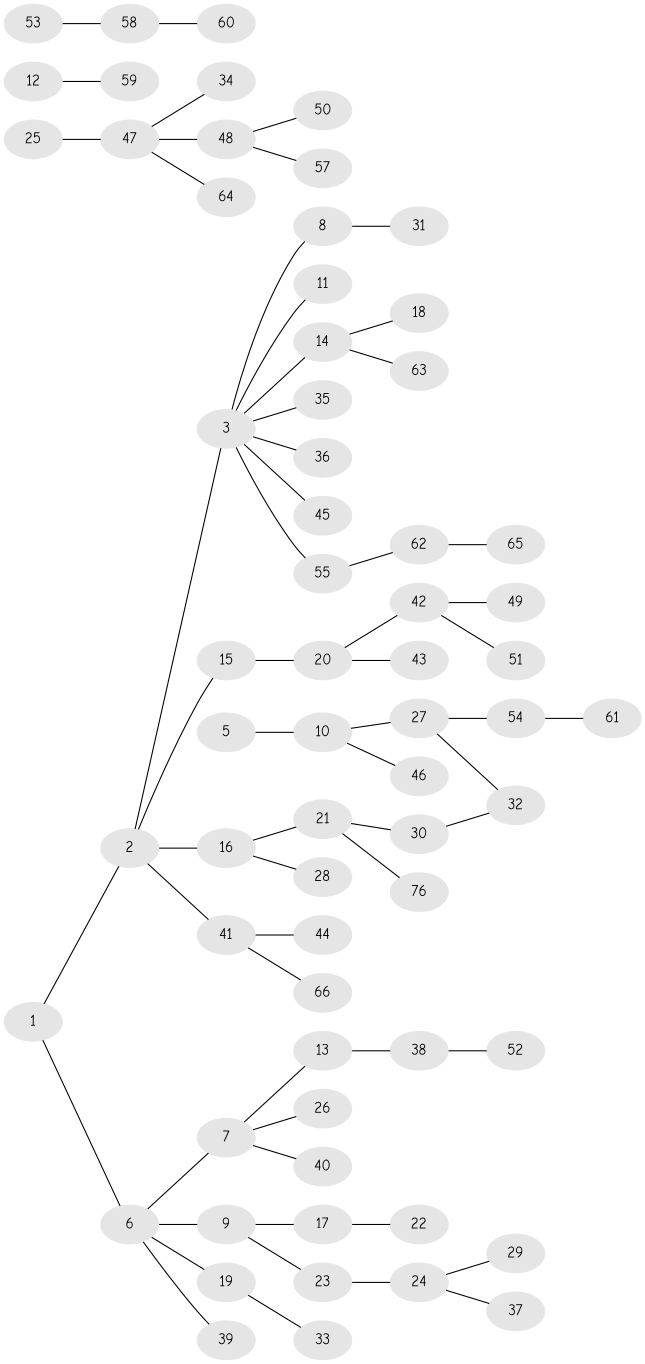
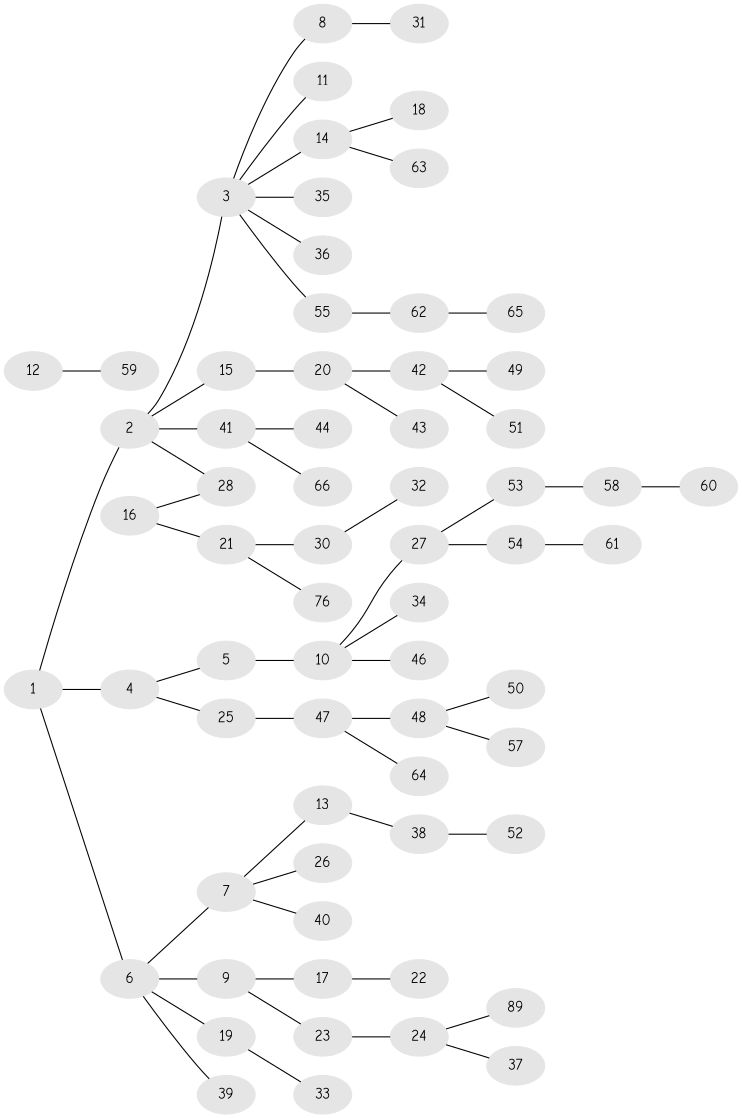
edge "34" -- "47": now "34" -- "10"
node "45": removed
node "4": added
edge "27" -- "32": now "27" -- "53"
edge "2" -- "16": now "2" -- "28"
node "29": label "29" -> "89"
